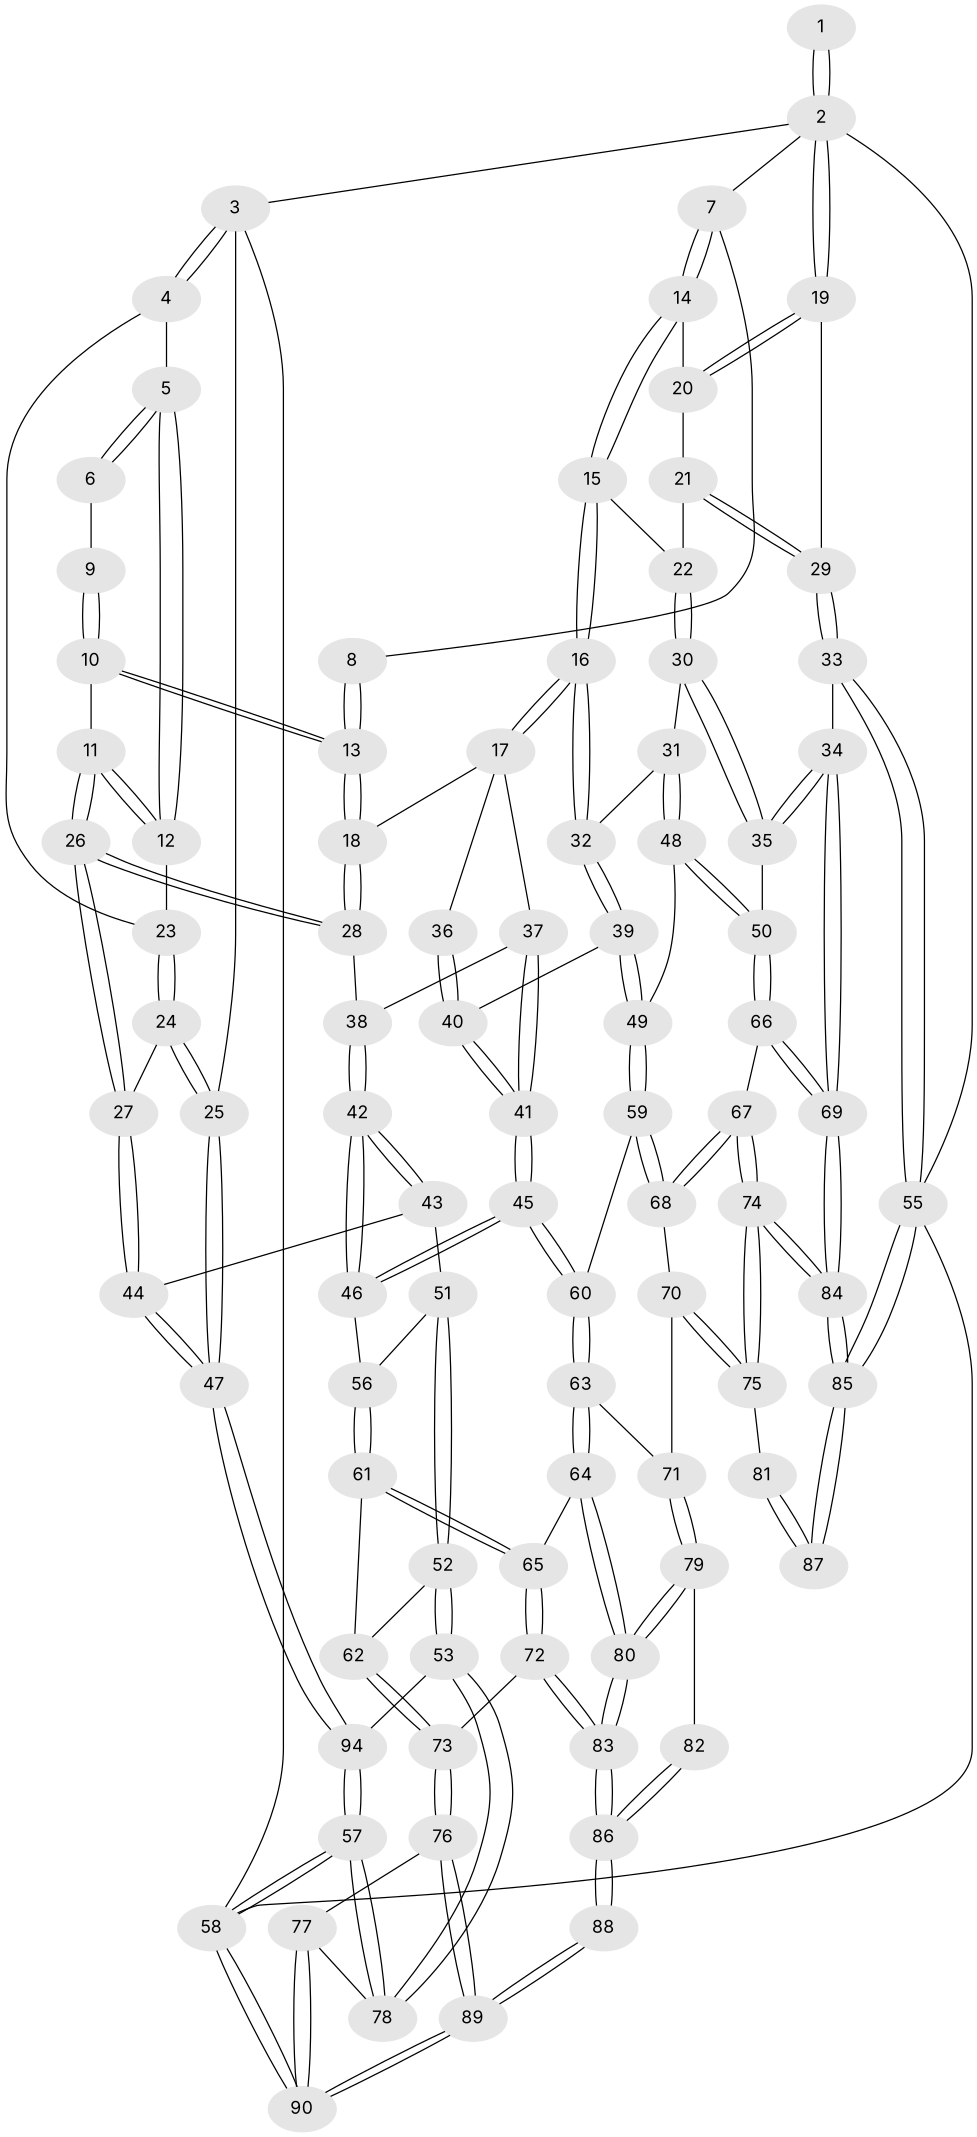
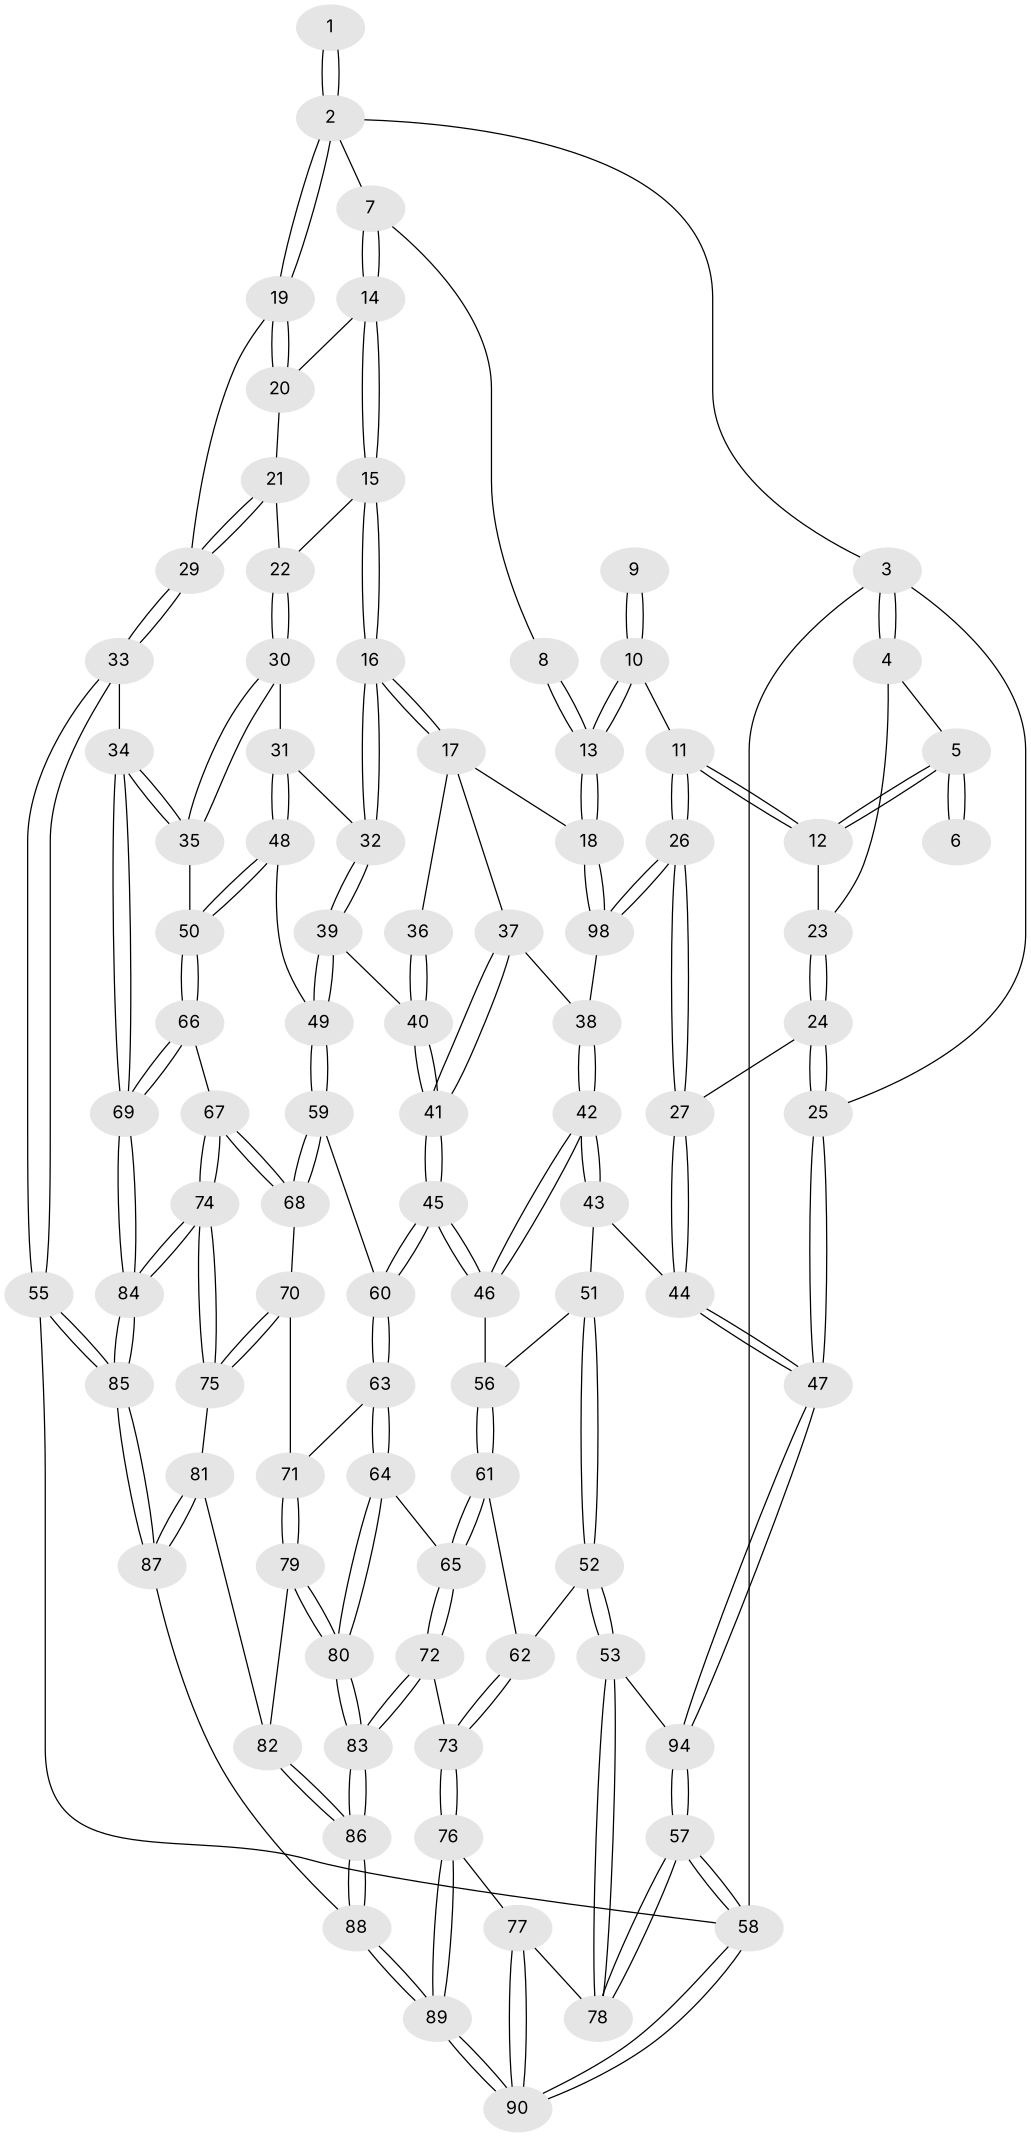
edge "6" -- "9": removed
edge "2" -- "55": removed
node "28": label "28" -> "98"
edge "81" -- "82": added
edge "87" -- "88": added
